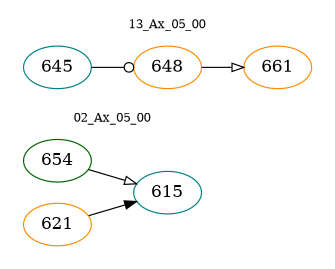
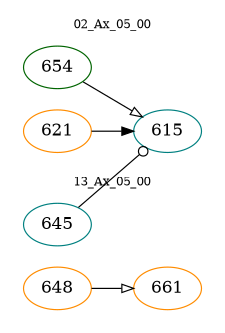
edge "645" -> "648": now "645" -> "615"
